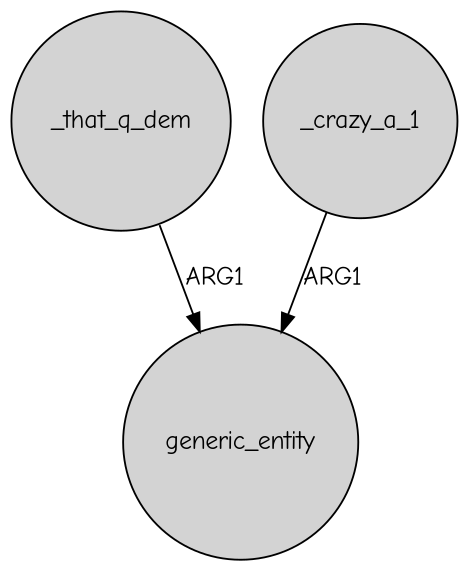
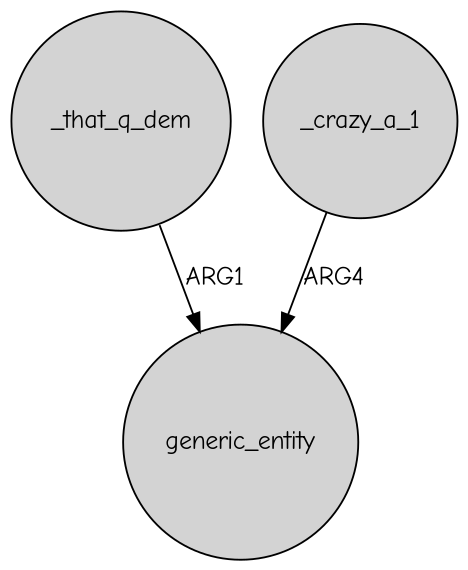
edge "_crazy_a_1" -> "generic_entity": label "ARG1" -> "ARG4"
